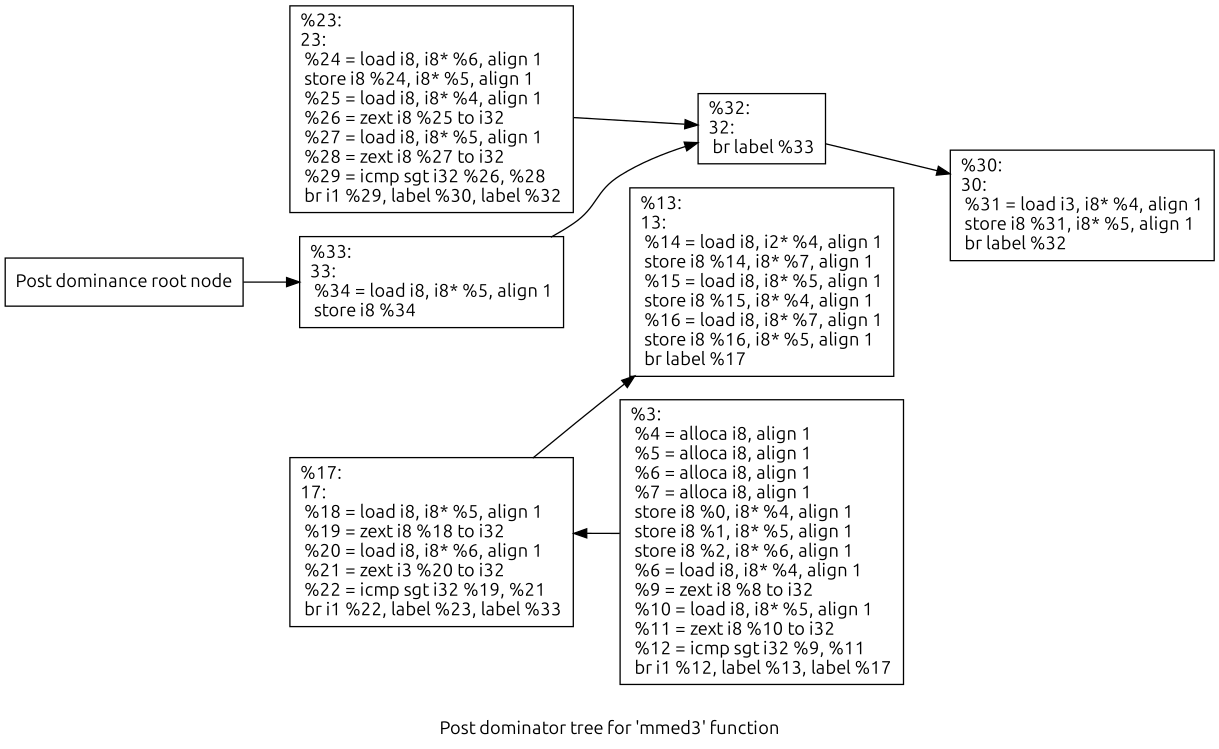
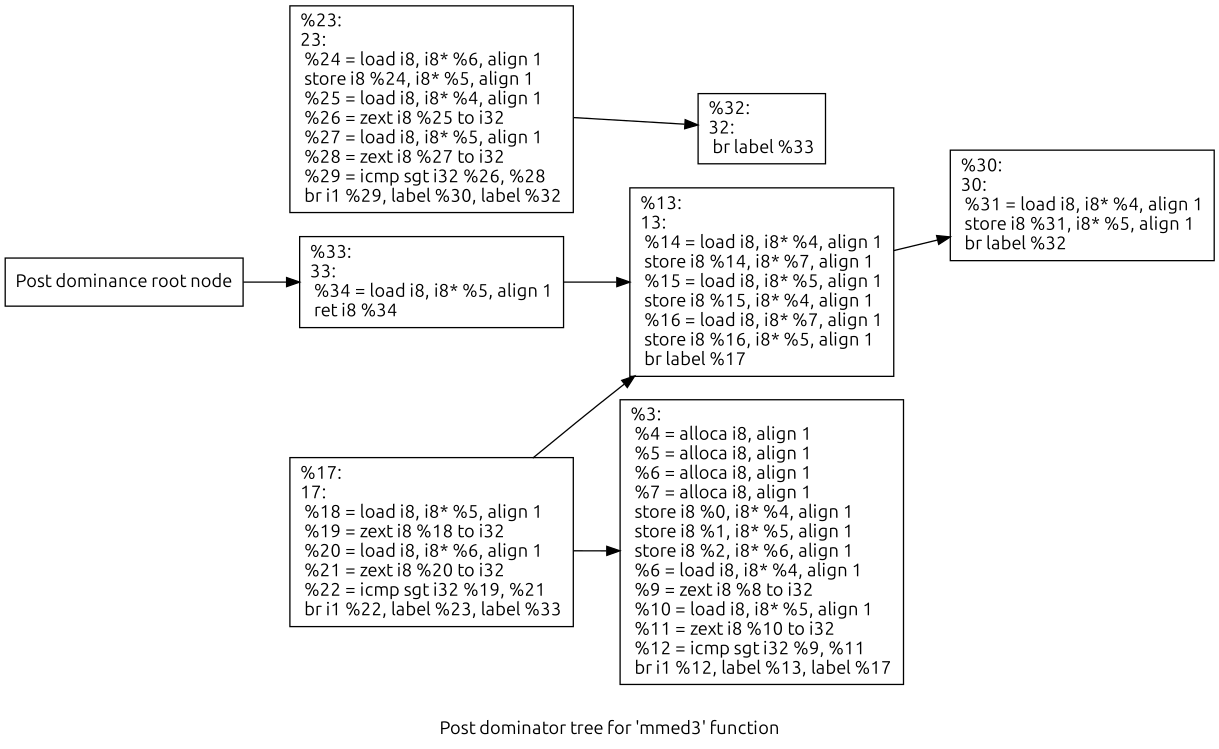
edge "%32:" -> "%30:": now "%13:" -> "%30:"
edge "%33:" -> "%32:": now "%33:" -> "%13:"
node "%30:": text "%31 = load i3, i8* %4, align 1" -> "%31 = load i8, i8* %4, align 1"
node "%13:": text "%14 = load i8, i2* %4, align 1" -> "%14 = load i8, i8* %4, align 1"
node "%33:": text "store i8 %34" -> "ret i8 %34"
edge "%3:" -> "%17:": reversed
node "%17:": text "%21 = zext i3 %20 to i32" -> "%21 = zext i8 %20 to i32"
